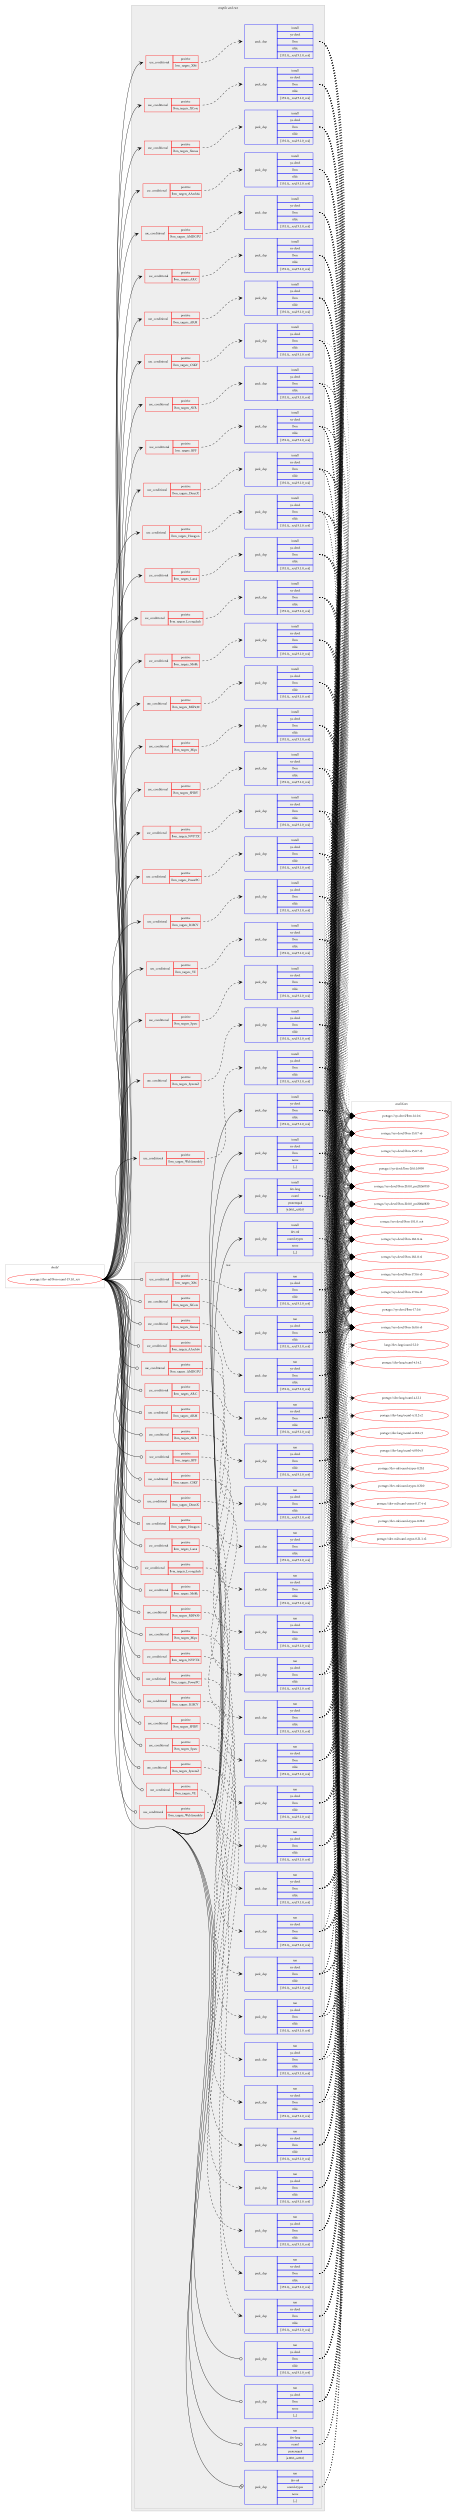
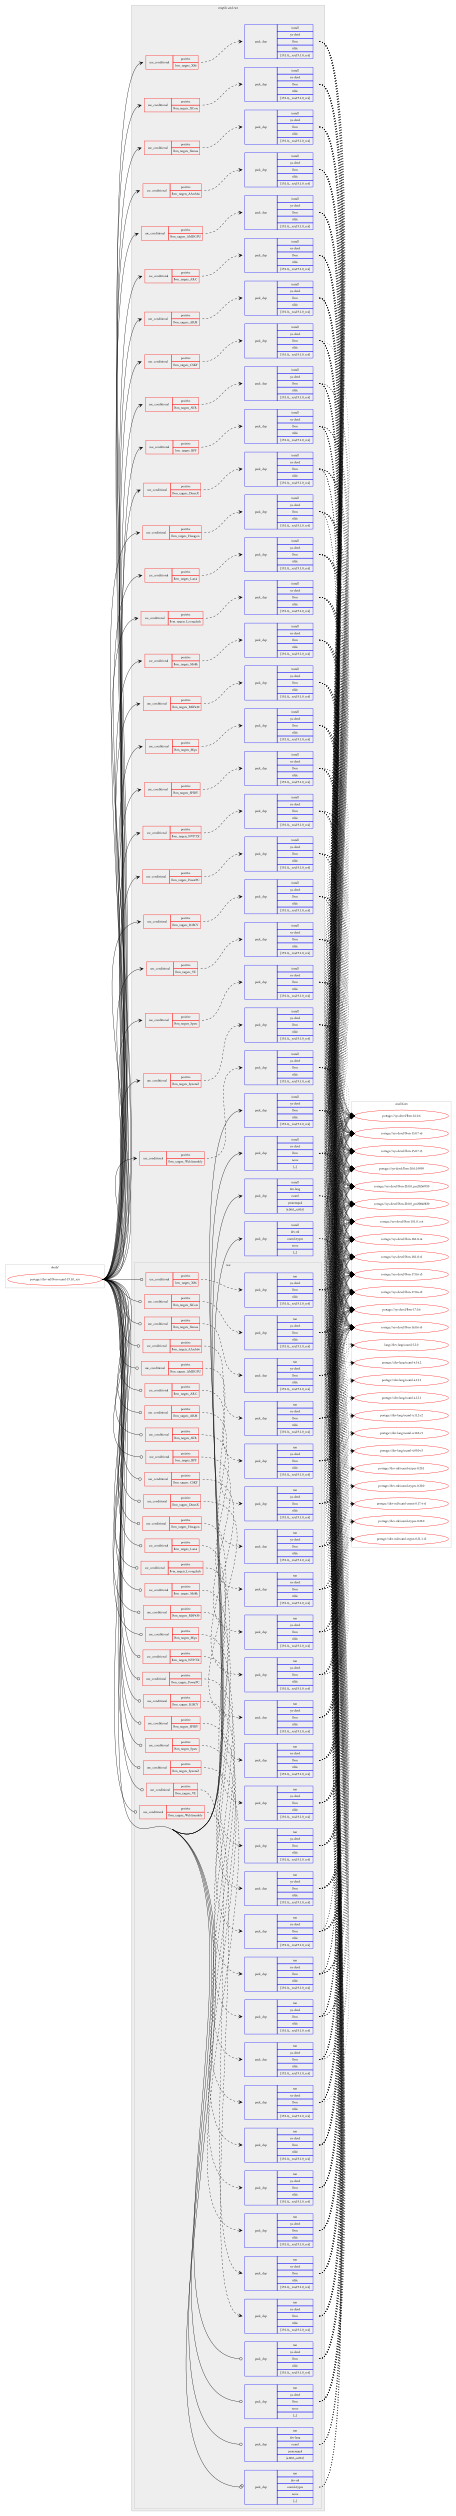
node "portage://dev-lang/ocaml-4.13.1": added
